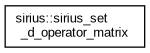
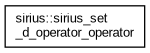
node "sirius::sirius_set _d_operator_matrix": label "sirius::sirius_set _d_operator_matrix" -> "sirius::sirius_set _d_operator_operator"
